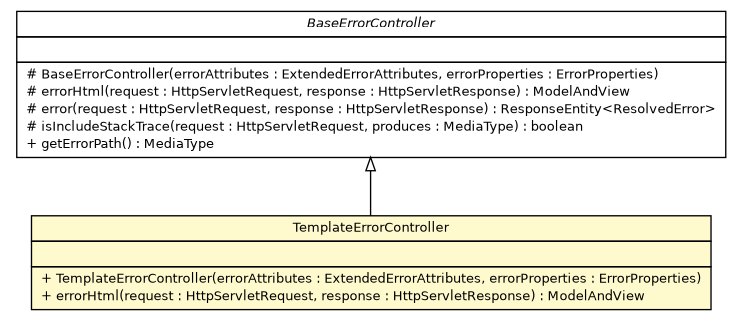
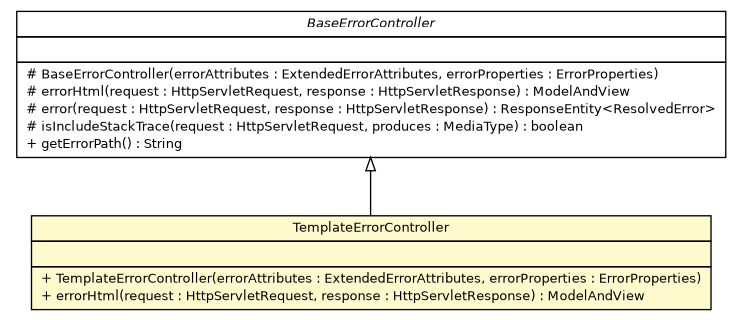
node "BaseErrorController": text "+ getErrorPath() : MediaType" -> "+ getErrorPath() : String"
